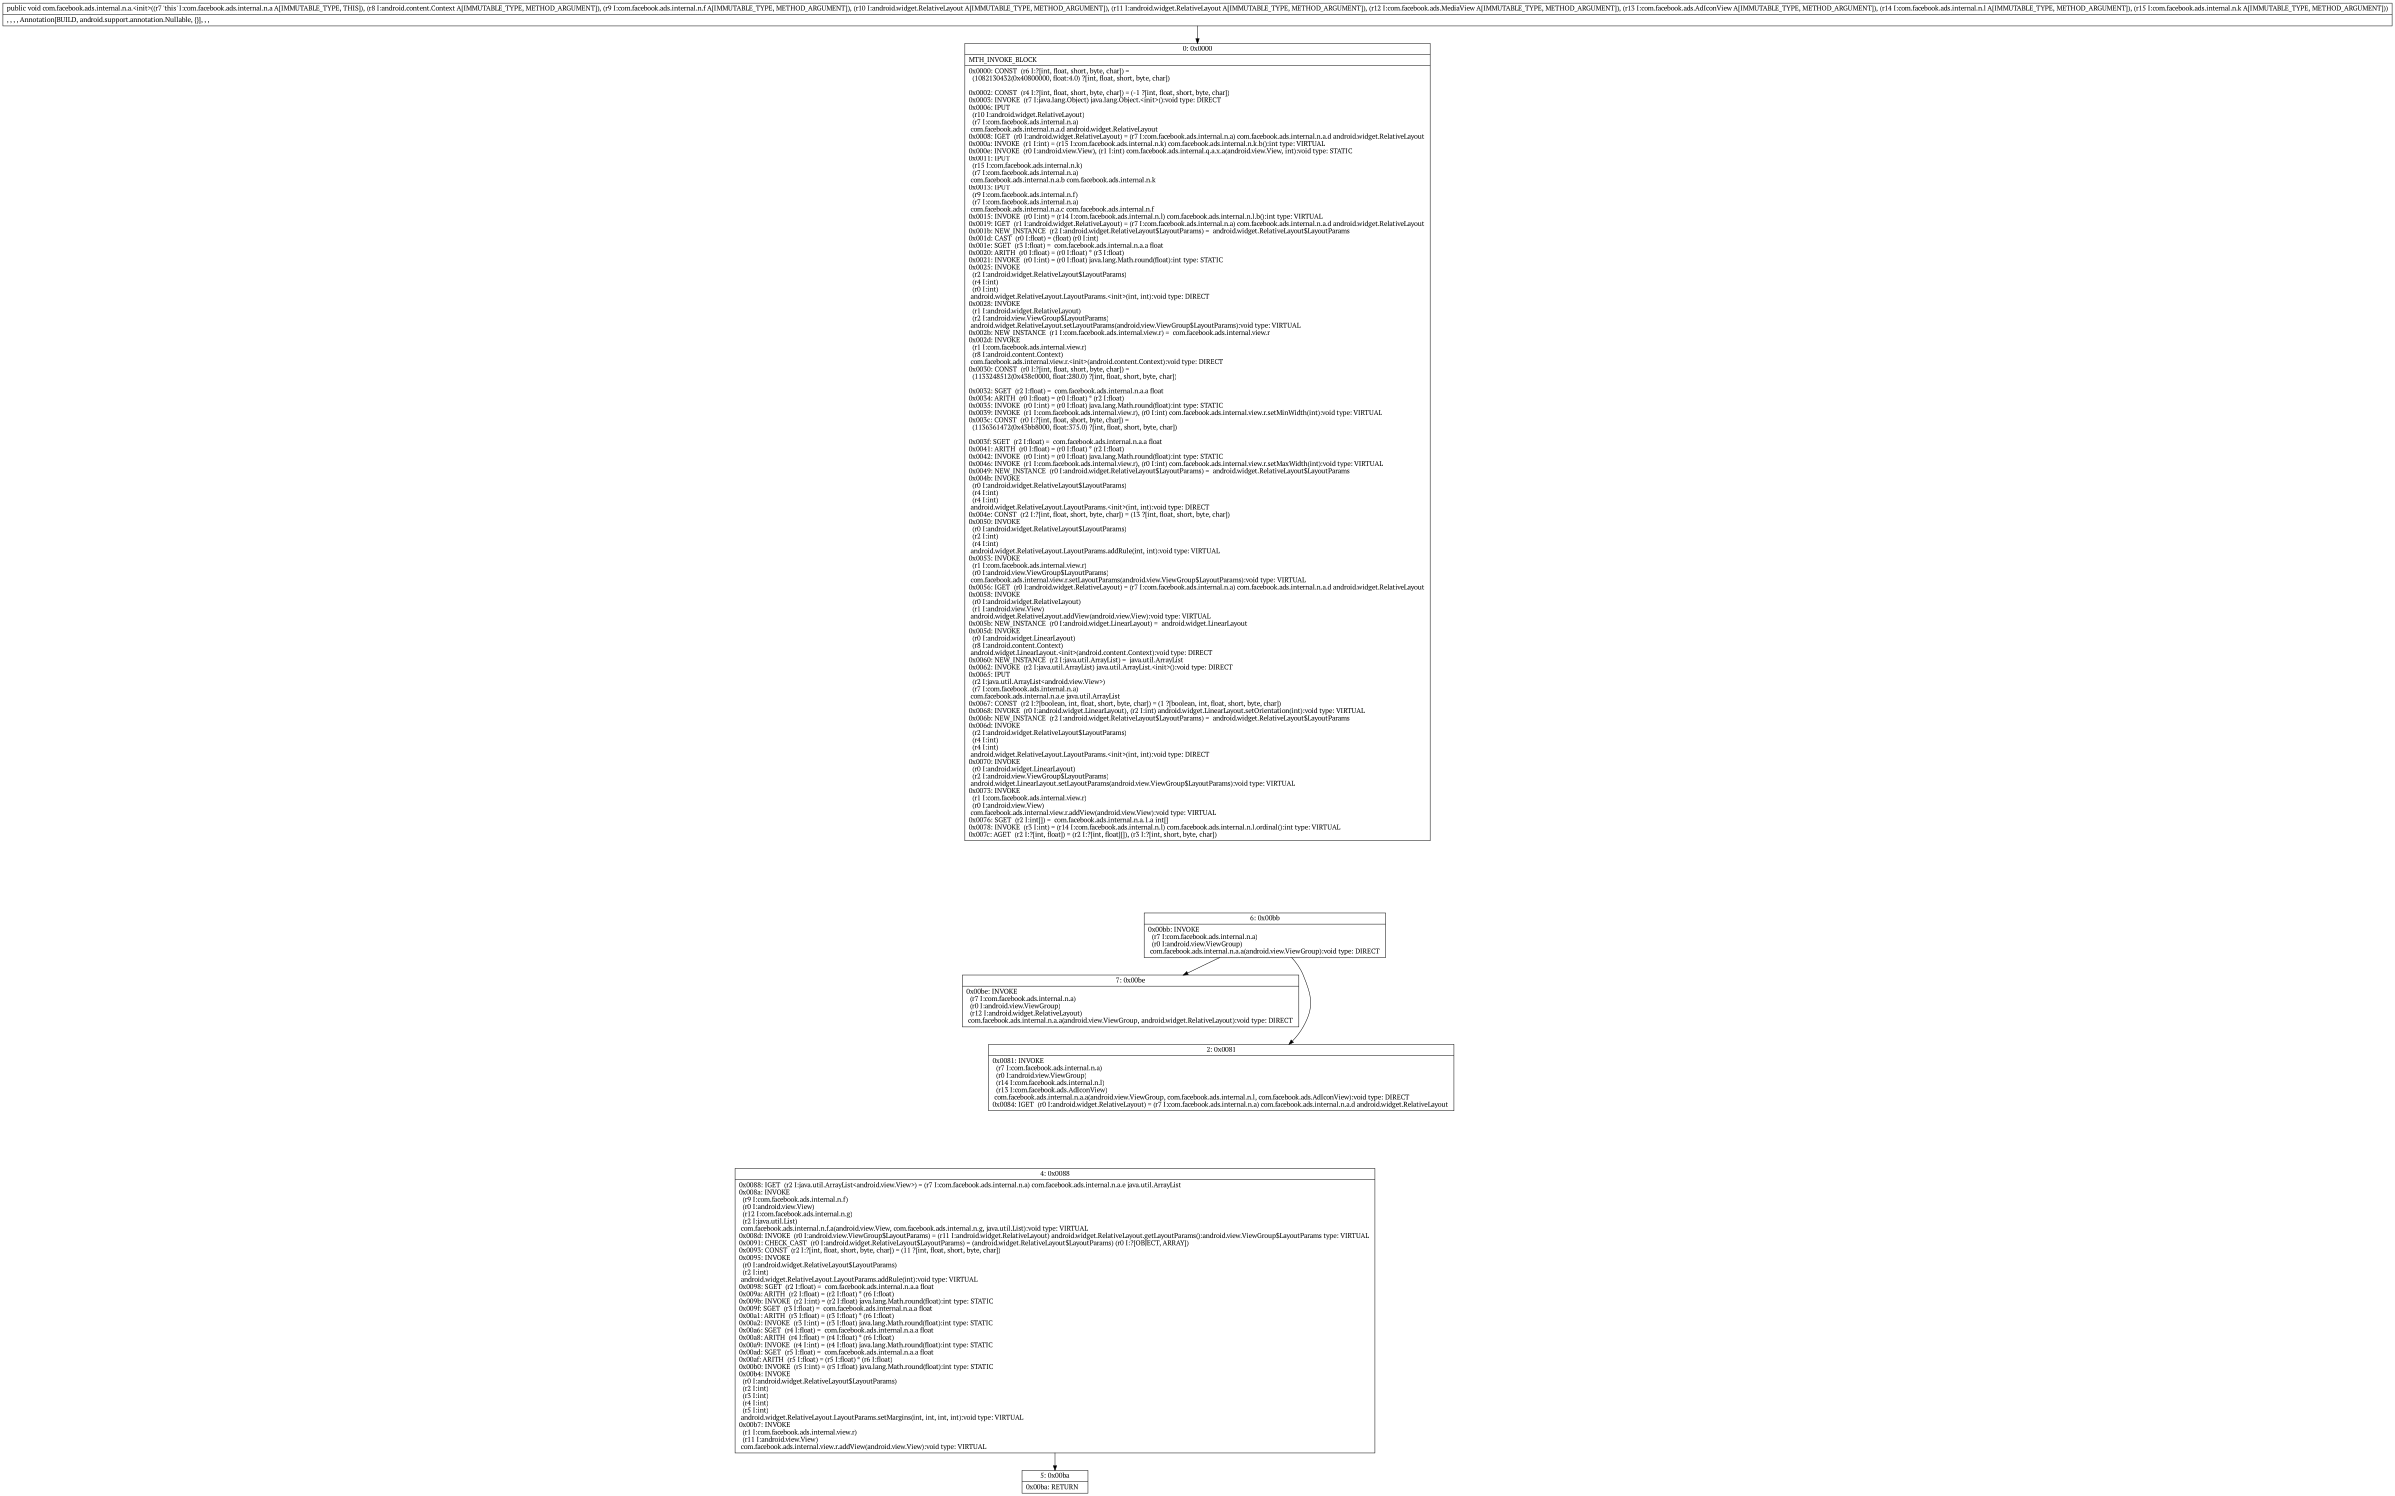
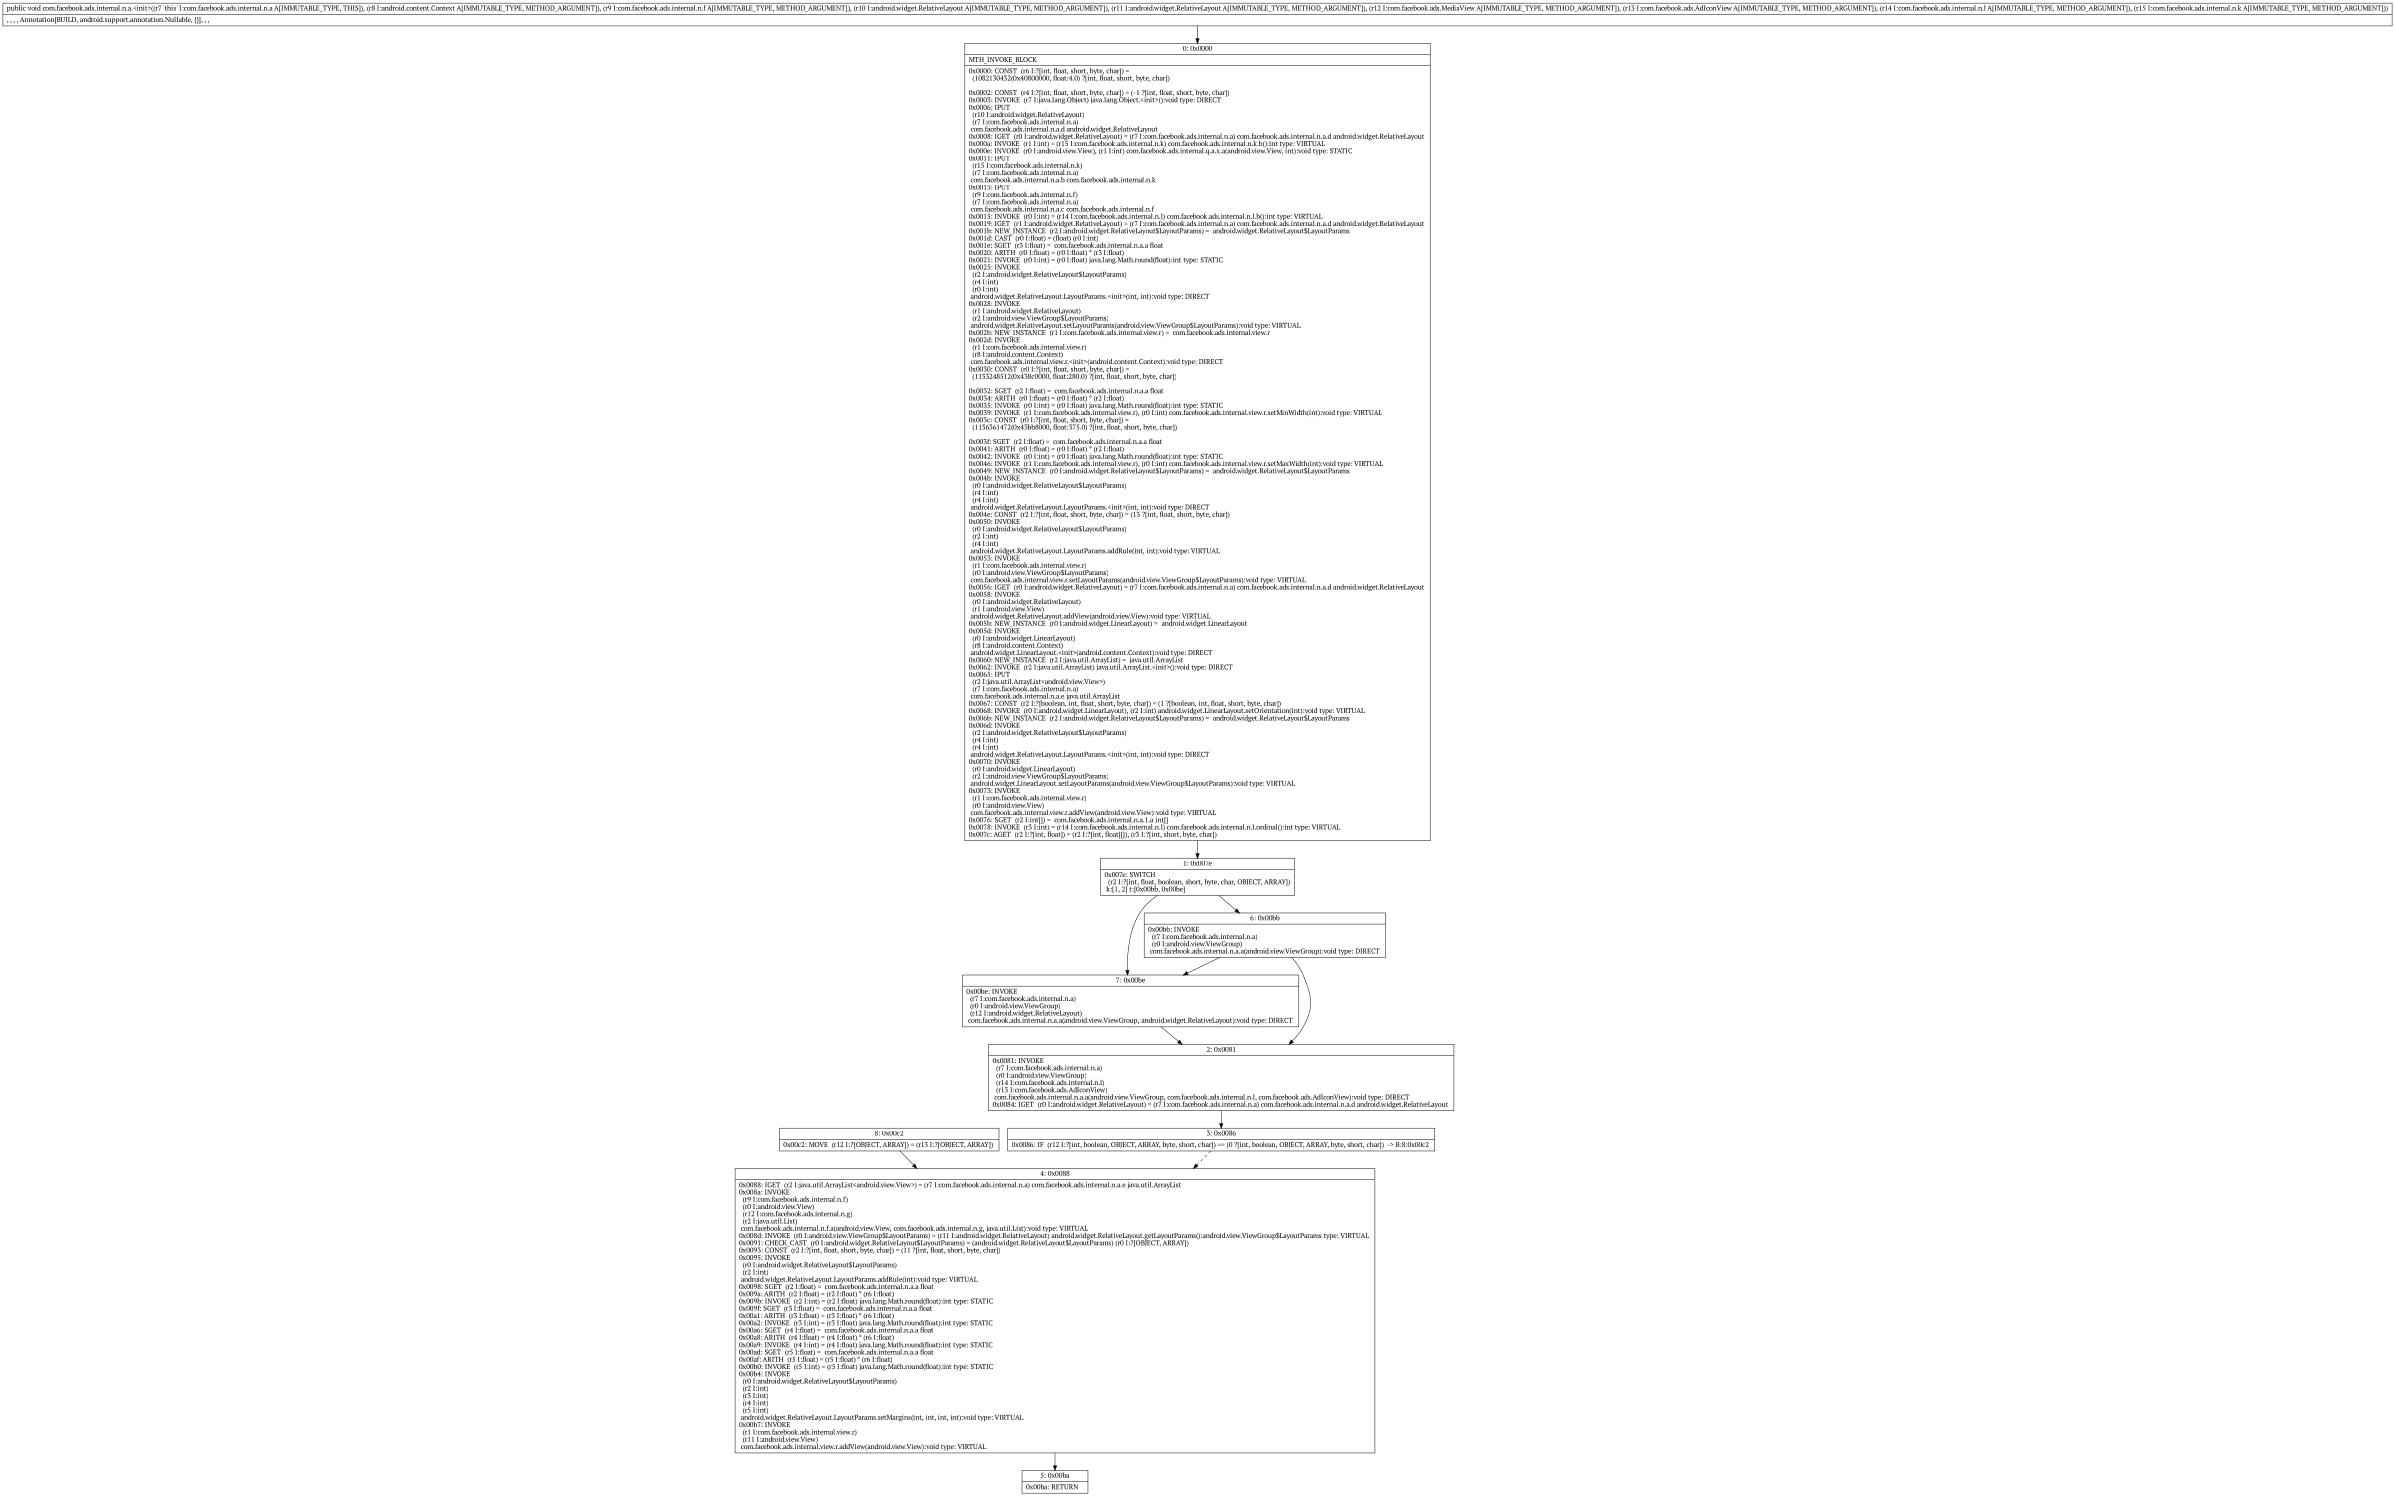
node "1: 0x007e": added
edge "7: 0x00be" -> "2: 0x0081": added
node "8: 0x00c2": added
node "3: 0x0086": added
